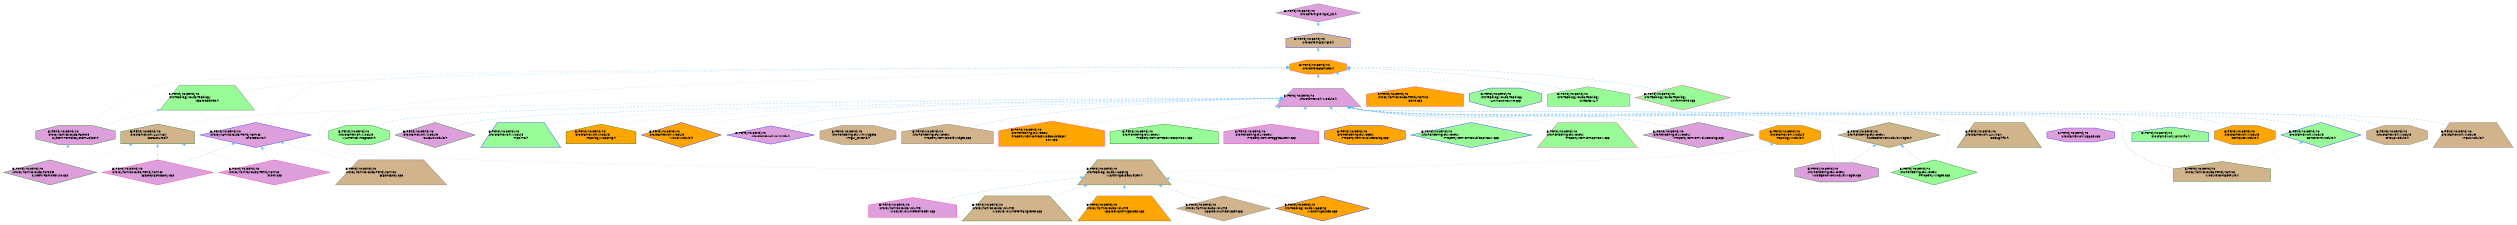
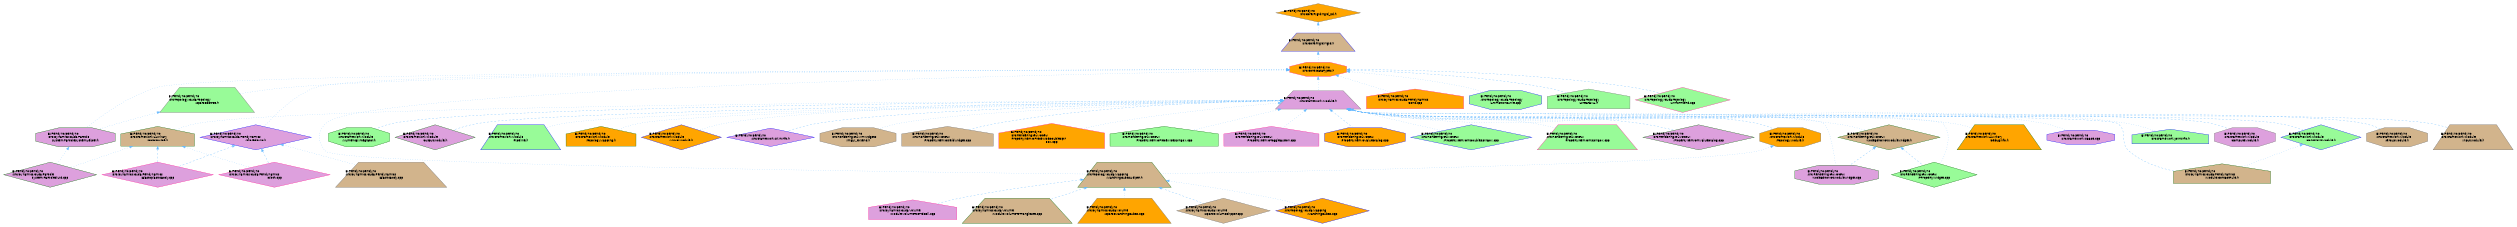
node "E:/Peridyno/peridyno /src/Core/Rigid/rigid_2d.h": fillcolor plum -> orange
node "E:/Peridyno/peridyno /src/Core/Rigid/rigid.h": shape house -> trapezium
node "E:/Peridyno/peridyno /src/Framework/Auxiliary /DebugInfo.h": fillcolor tan -> orange
node "E:/Peridyno/peridyno /src/Framework/Module /ComputeModule.h": fillcolor orange -> plum
